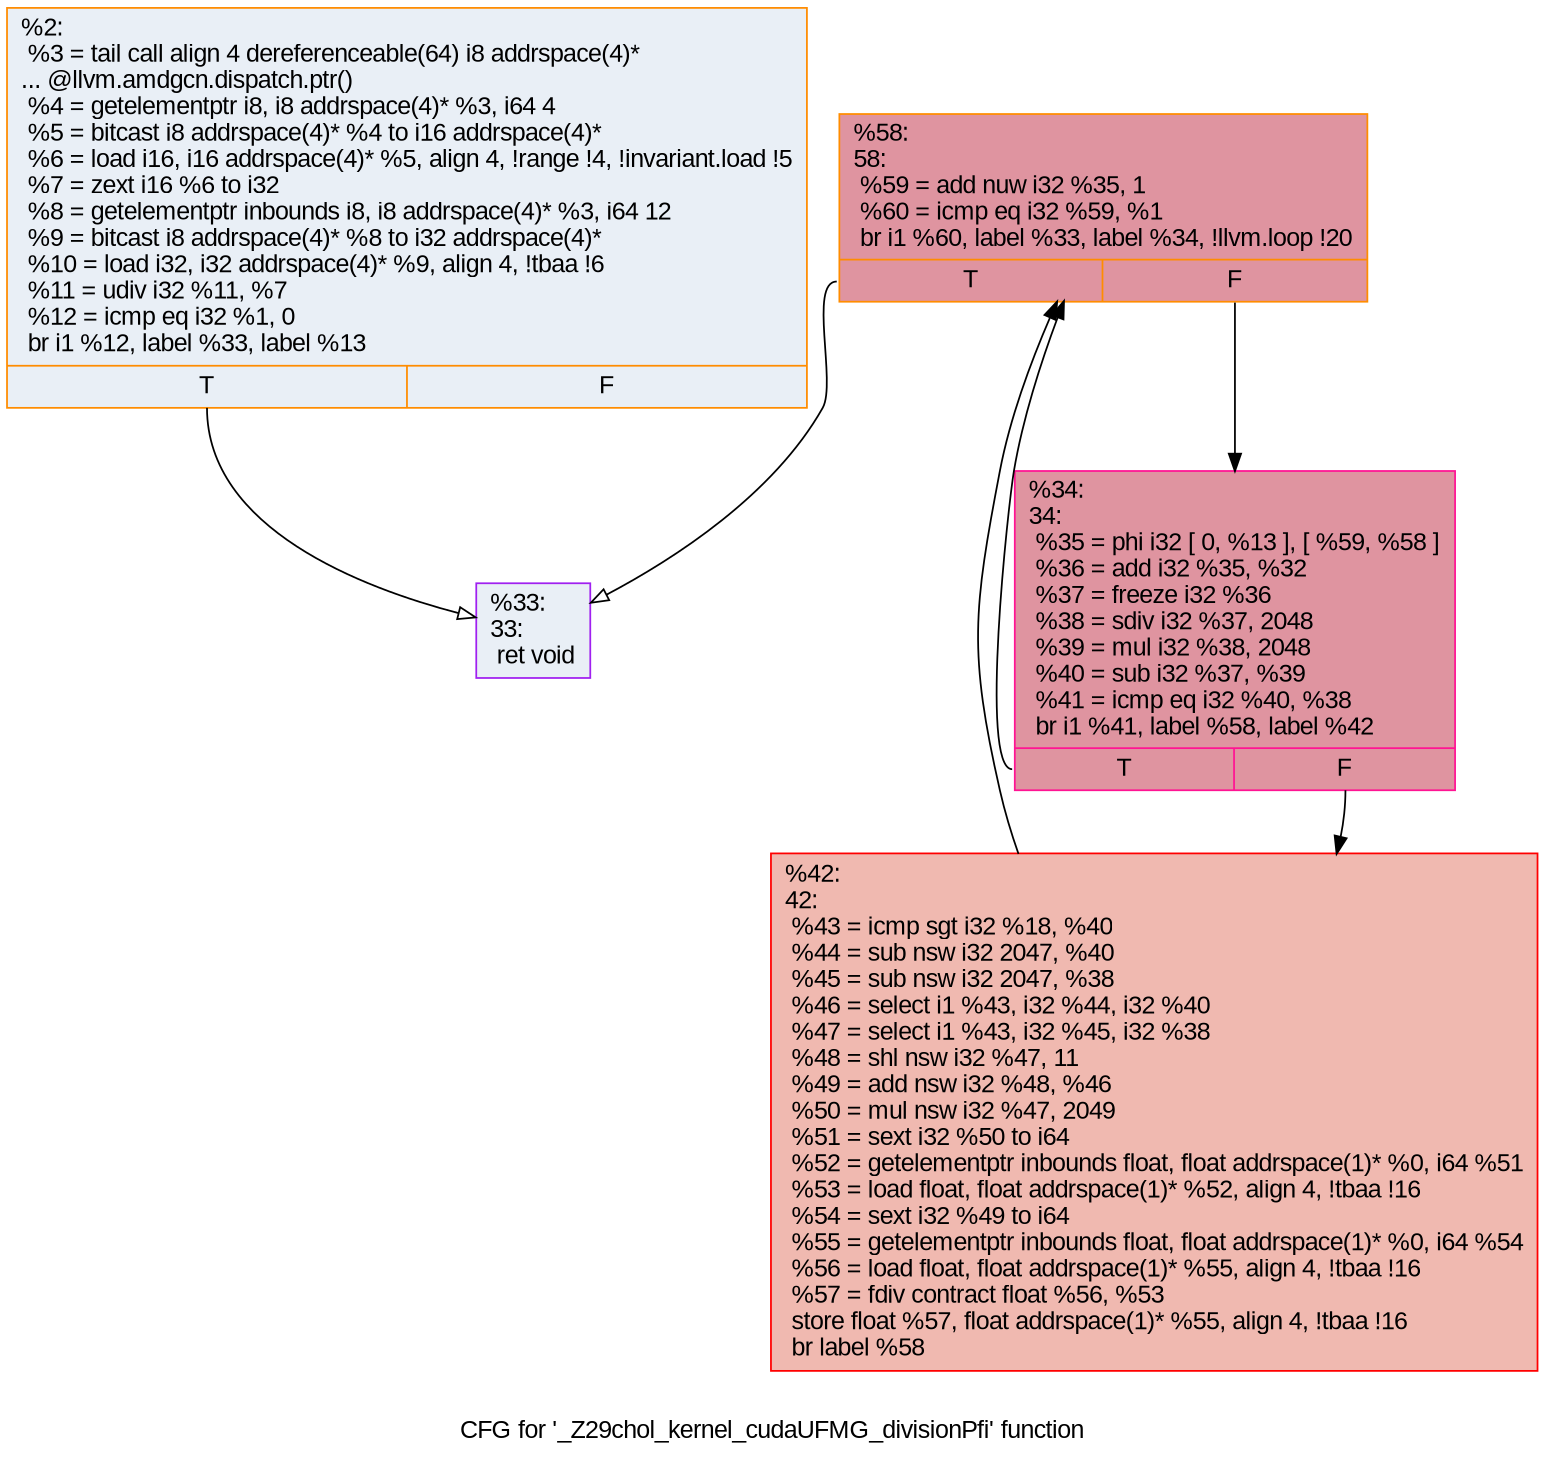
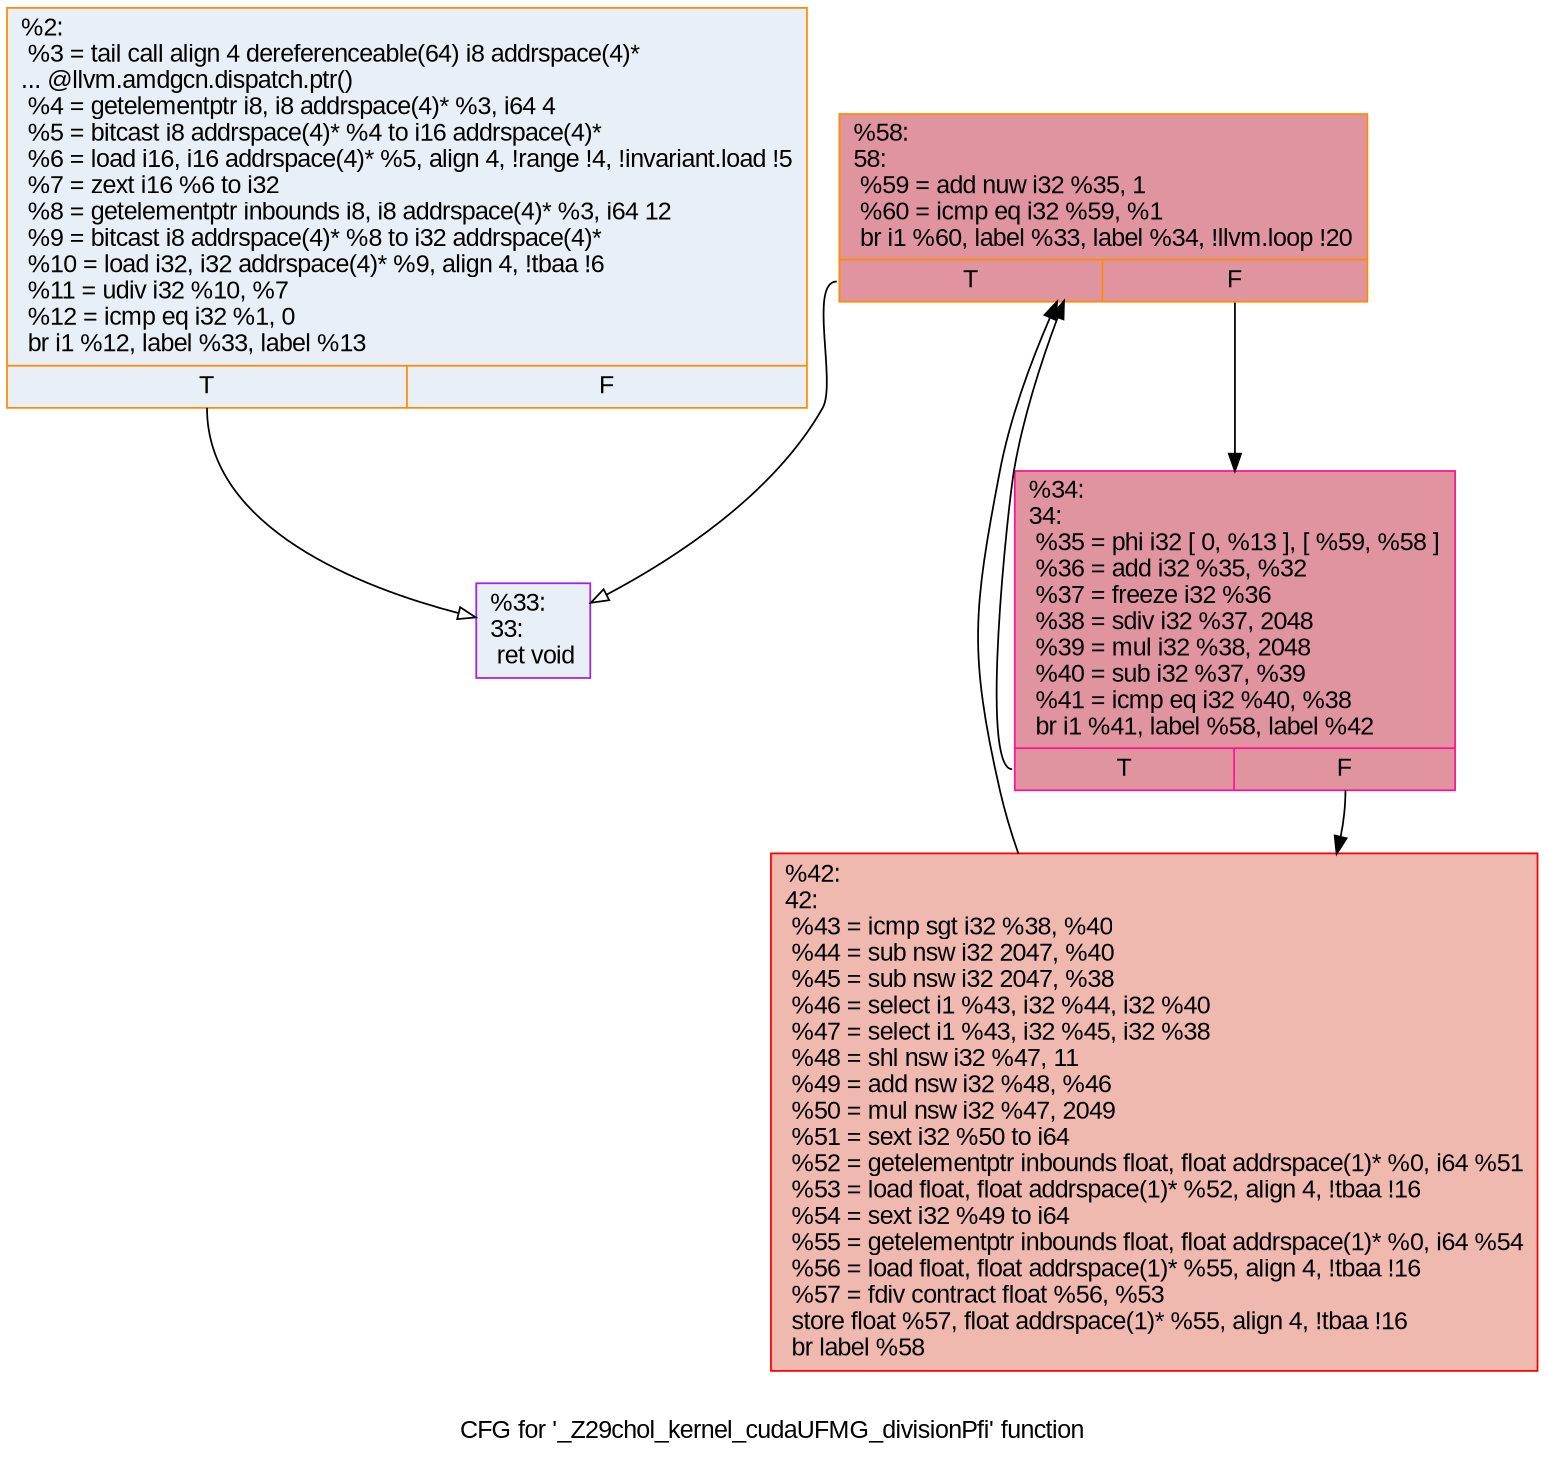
node "%2:": text "%11 = udiv i32 %11, %7" -> "%11 = udiv i32 %10, %7"
node "%42:": text "%43 = icmp sgt i32 %18, %40" -> "%43 = icmp sgt i32 %38, %40"
